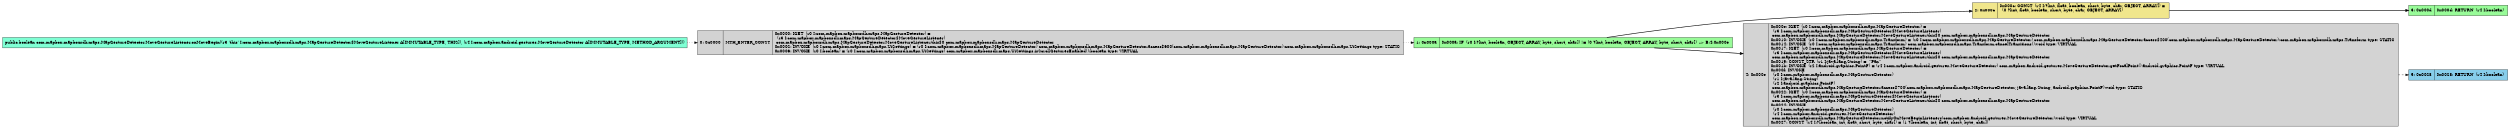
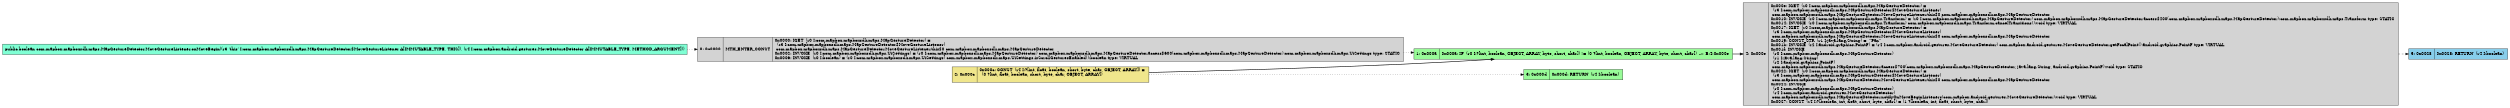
edge "2: 0x000c" -> "3: 0x000d": style bold -> dotted
edge "1: 0x000a" -> "2: 0x000c": reversed
node "4: 0x000e": text "0x000f: INVOKE" -> "0x001f: INVOKE"
